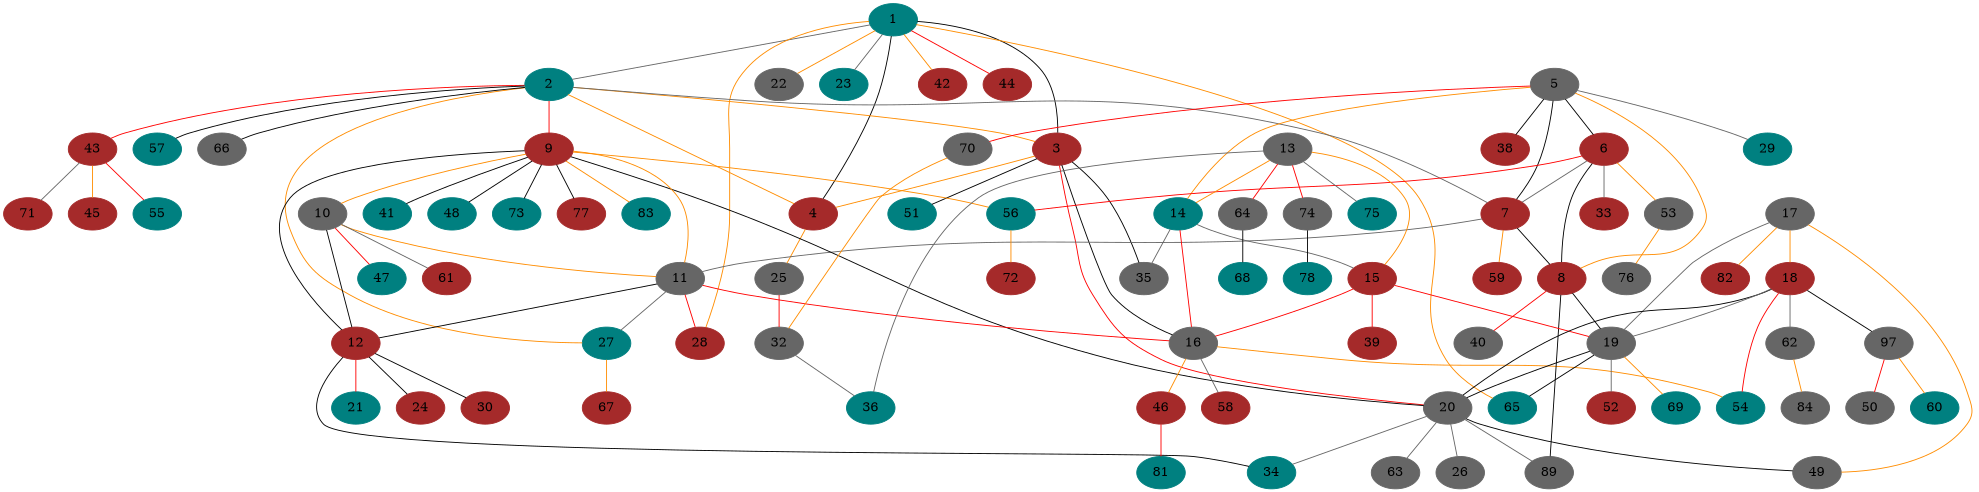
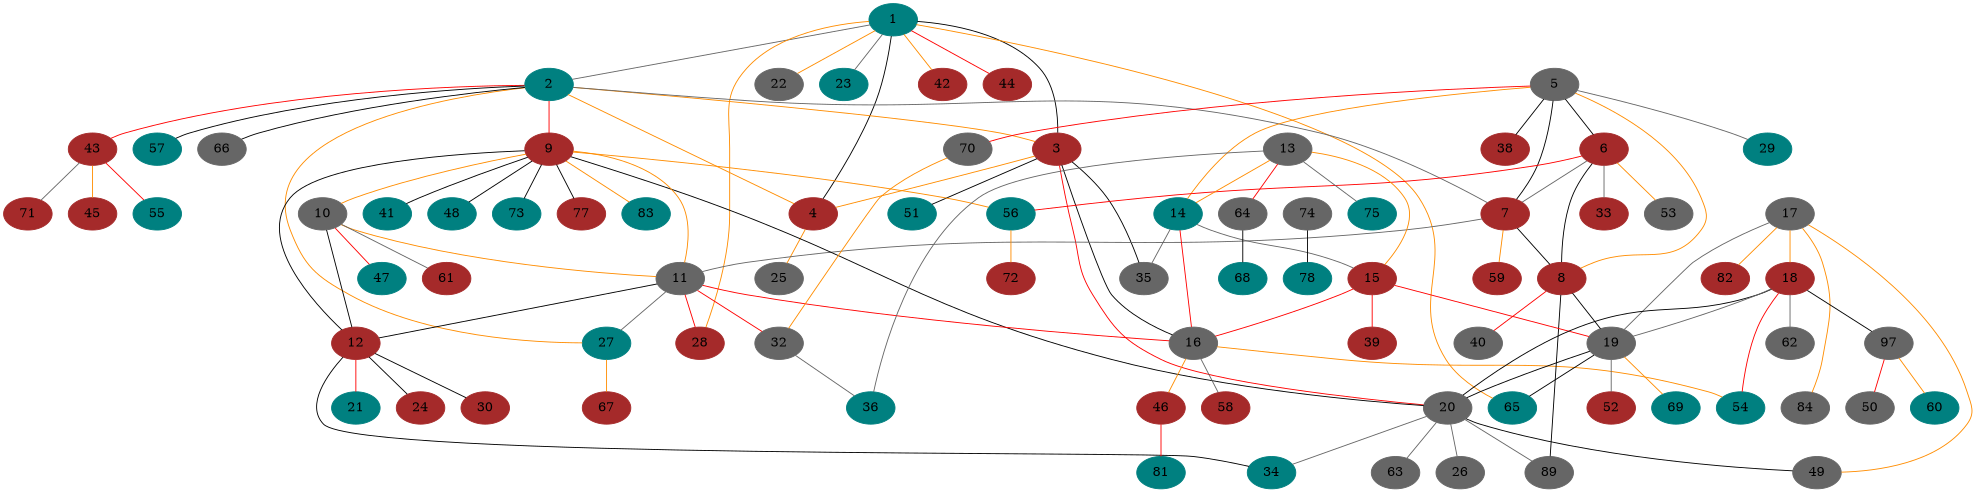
edge "13" -- "74": removed
node "76": removed
edge "25" -- "32": now "11" -- "32"
edge "62" -- "84": now "17" -- "84"
